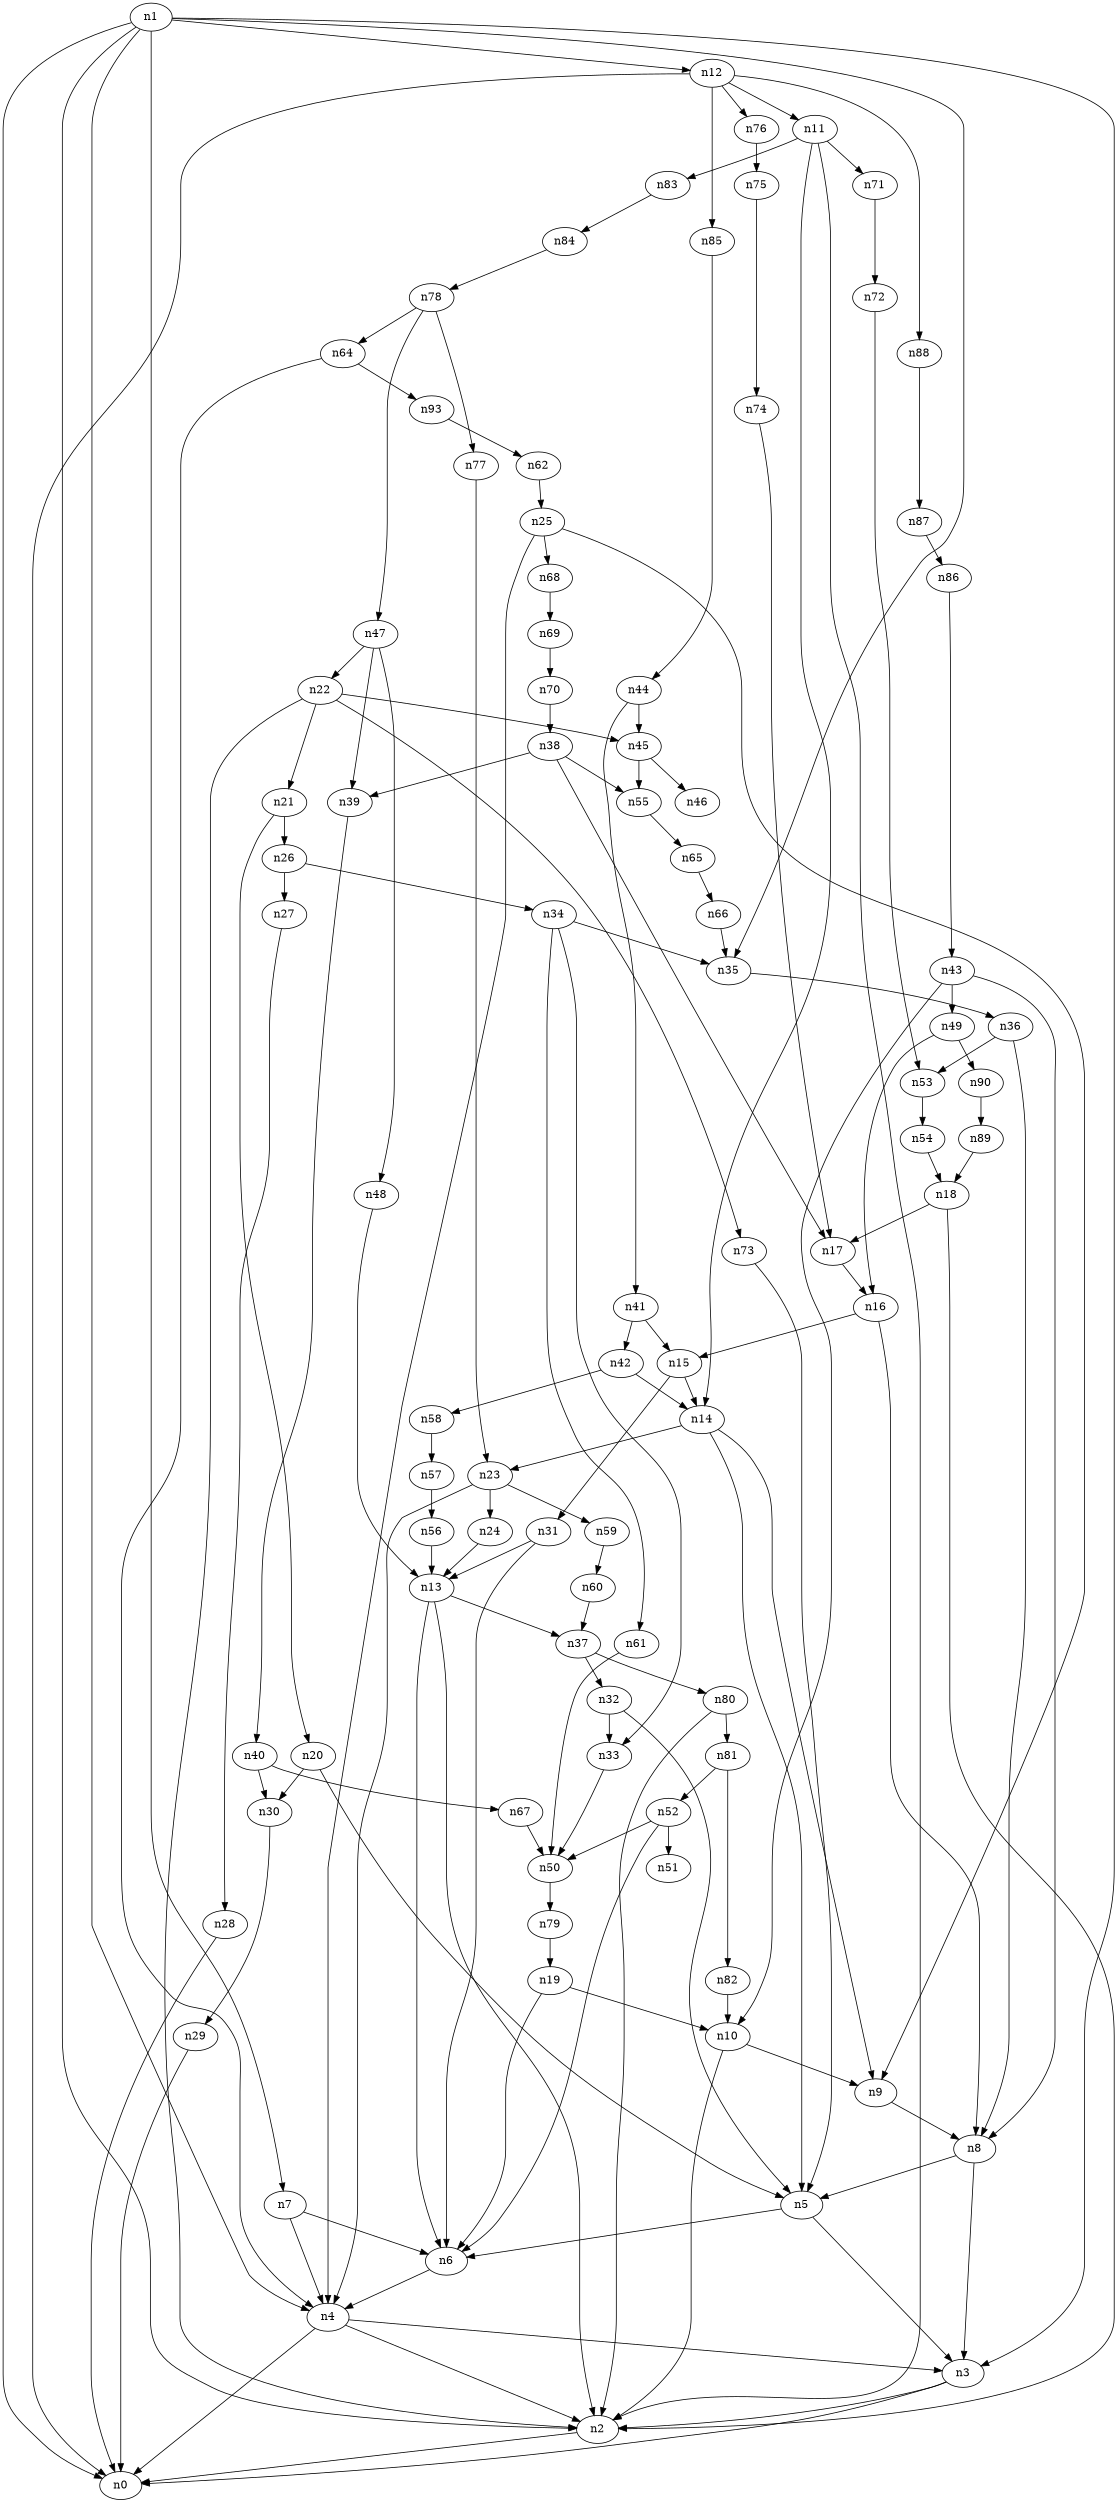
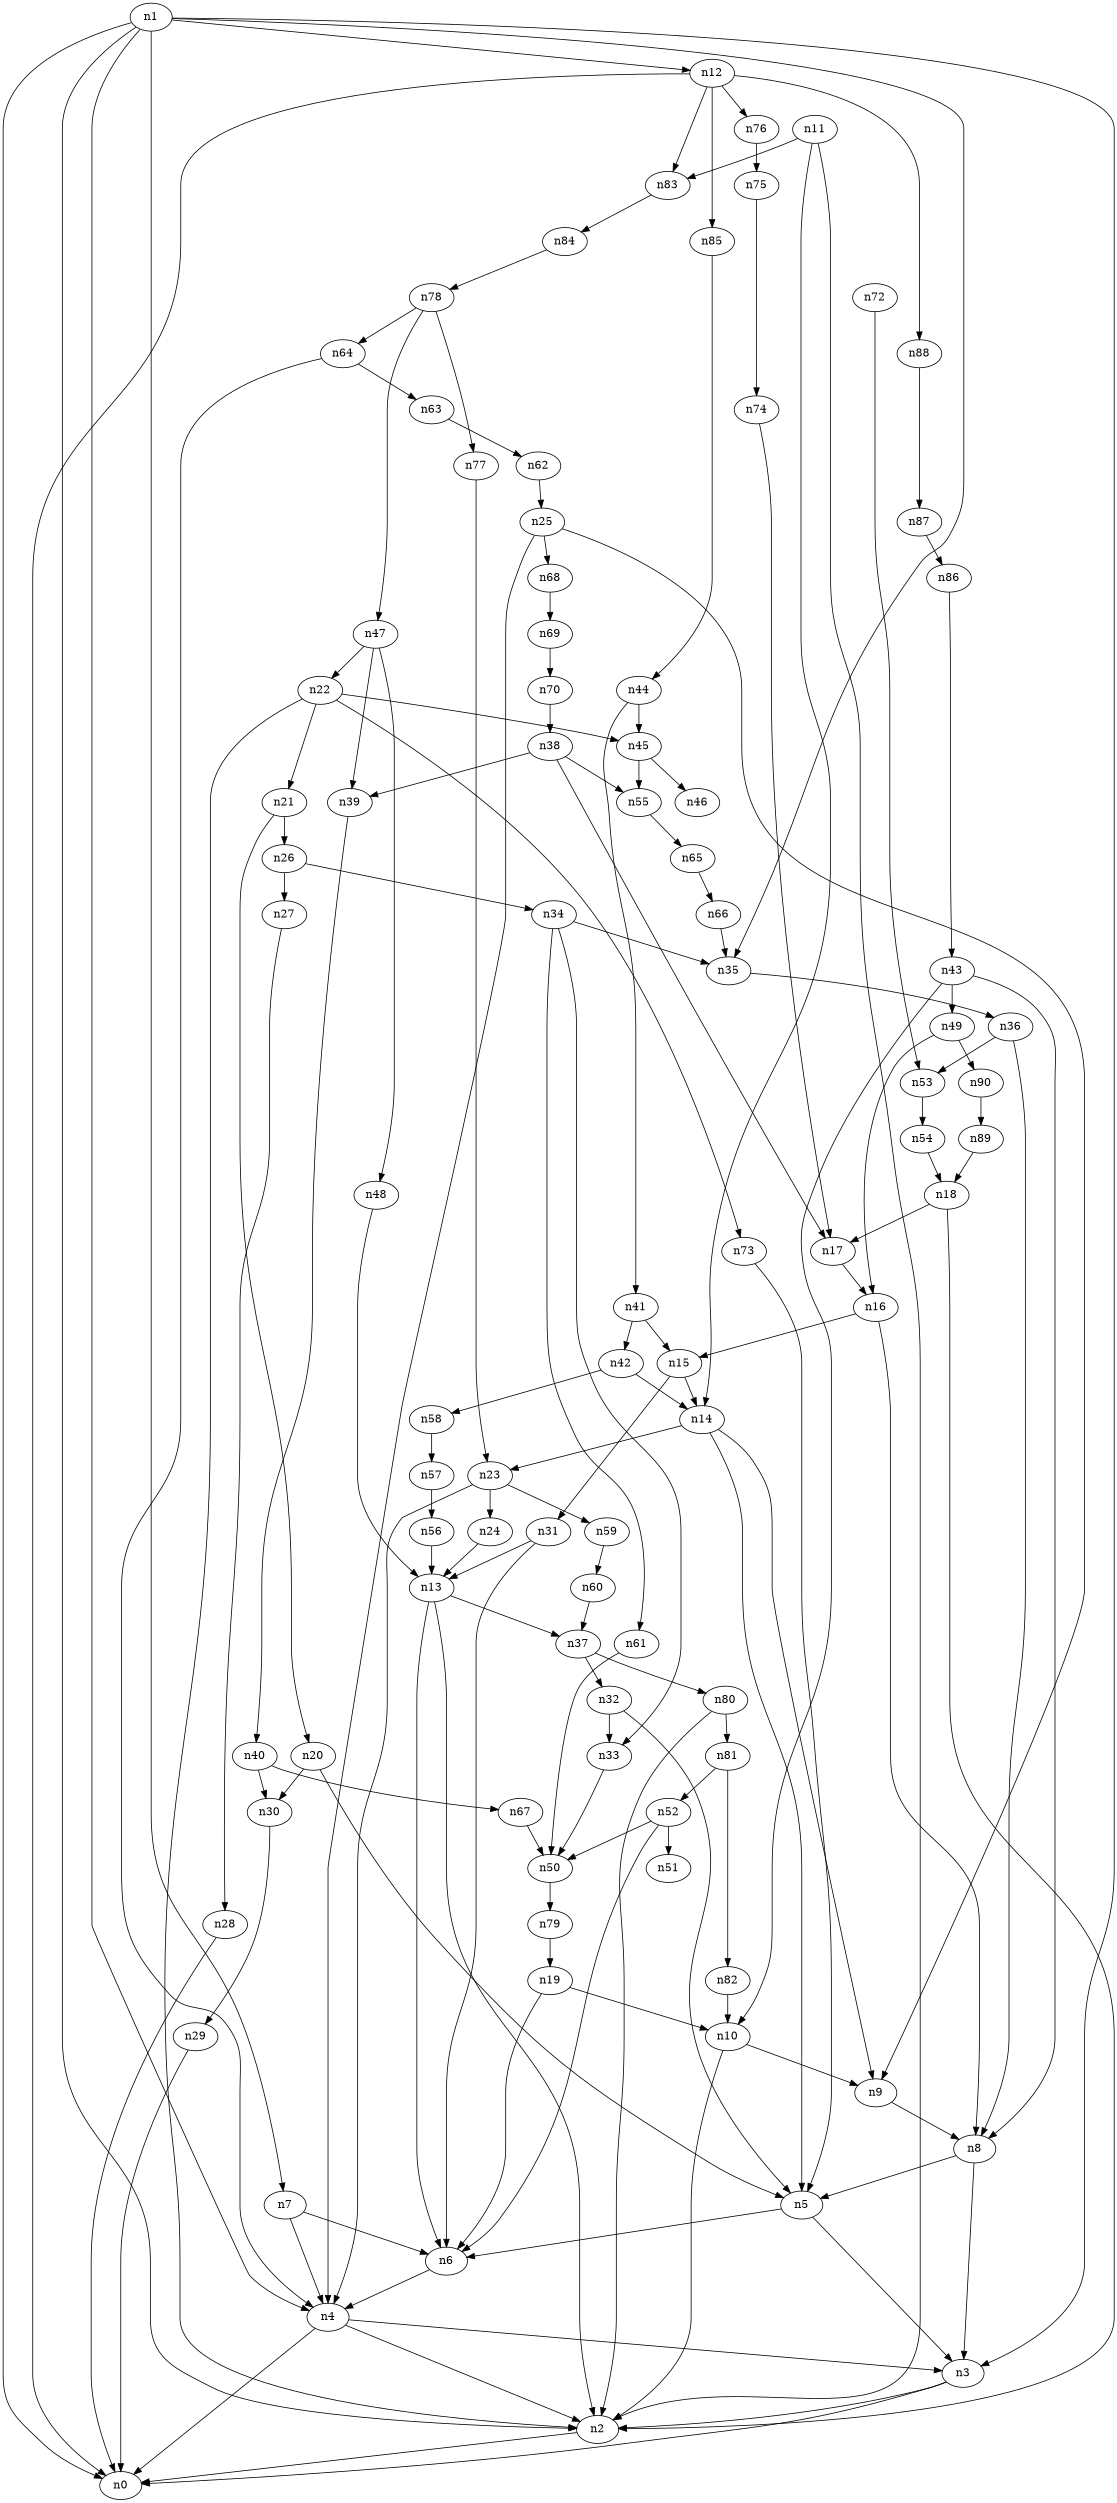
edge "n12" -> "n11": now "n12" -> "n83"
node "n71": removed
node "n93": label "n93" -> "n63"
